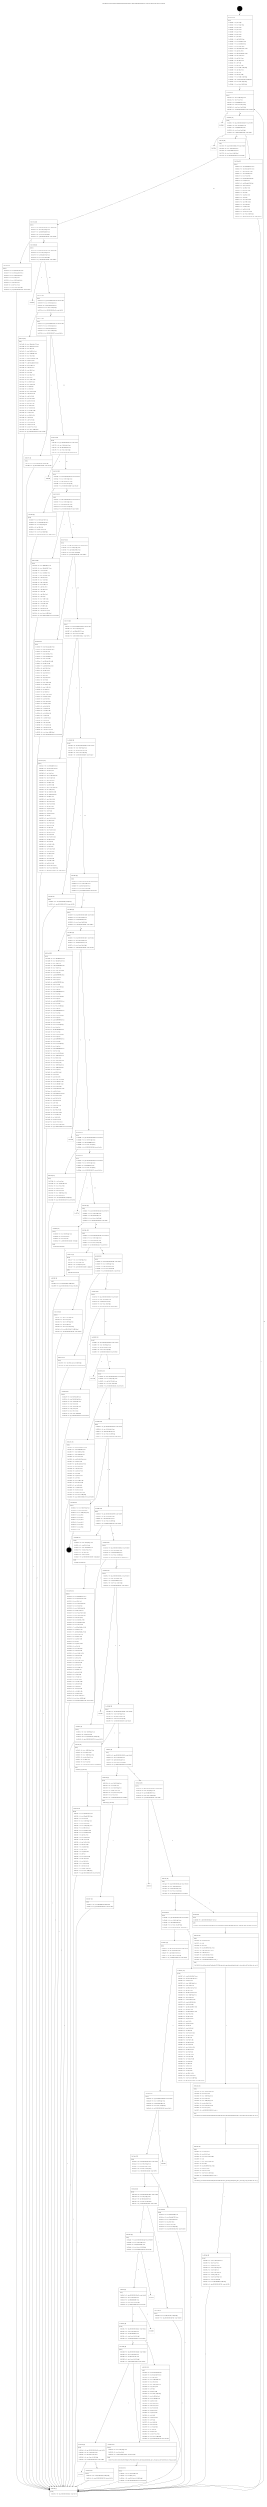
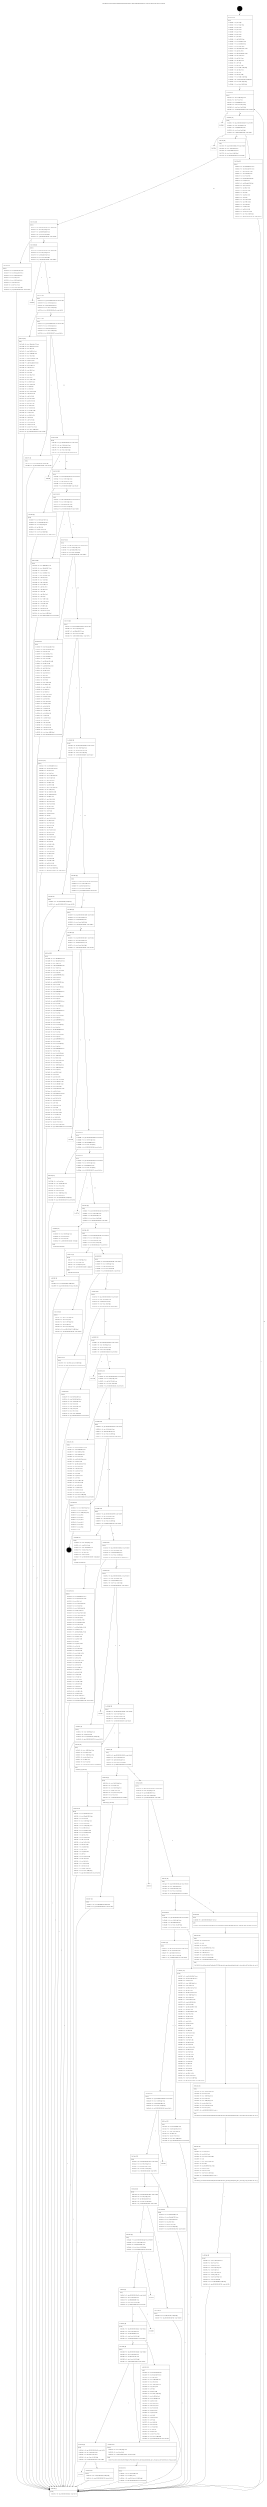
node "0x401ced [30]": added
